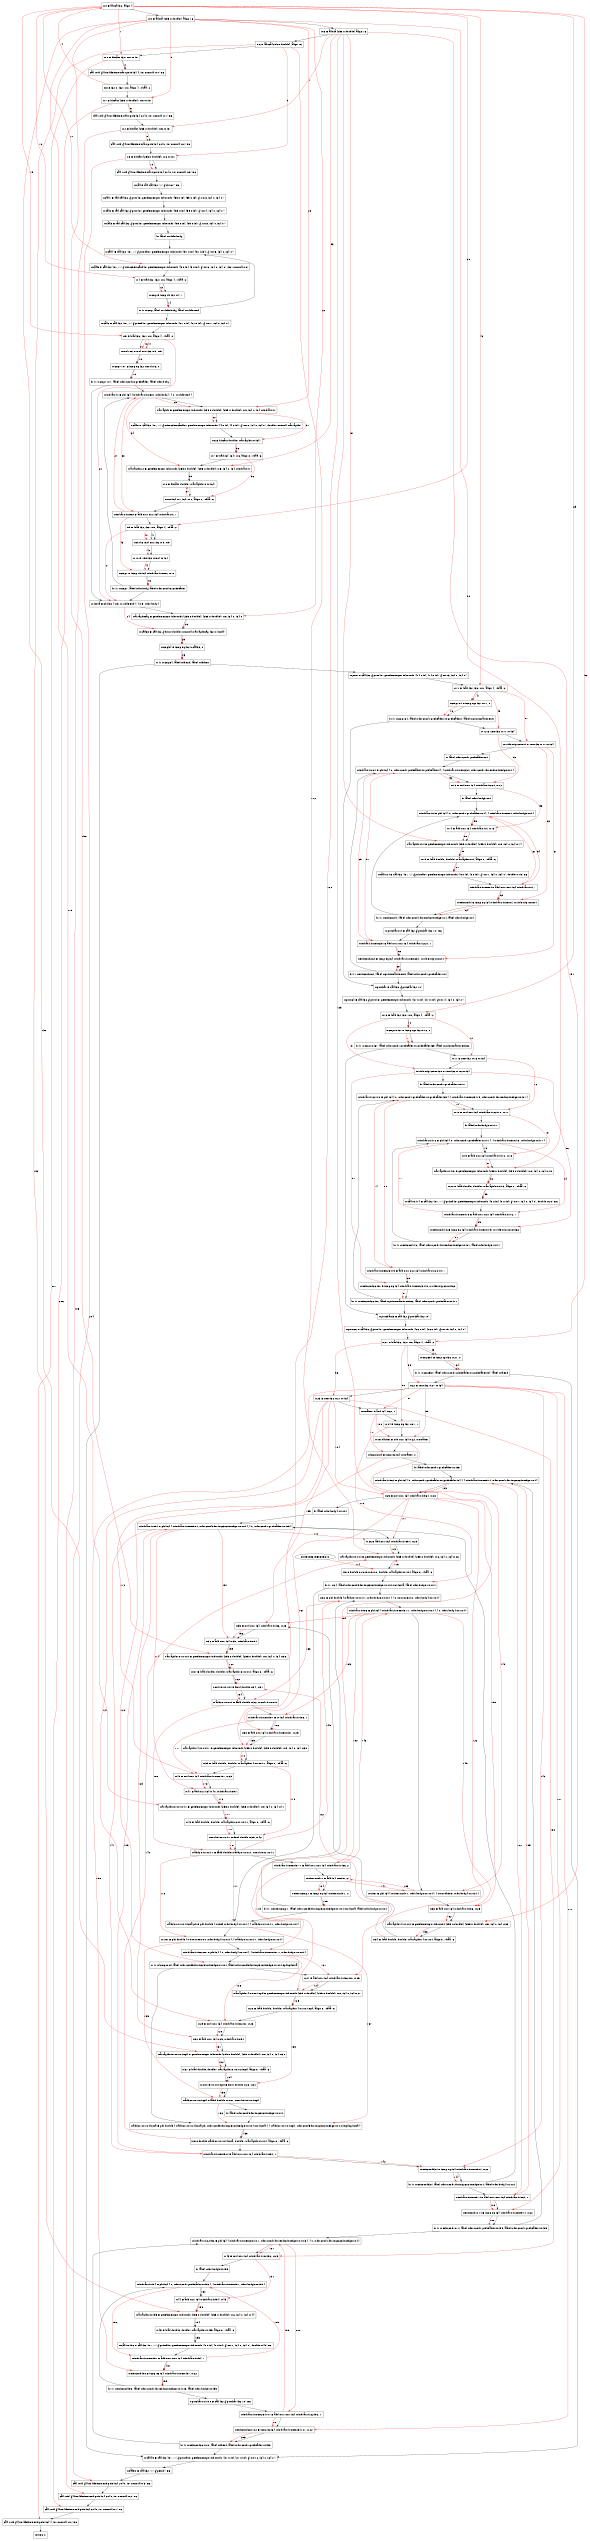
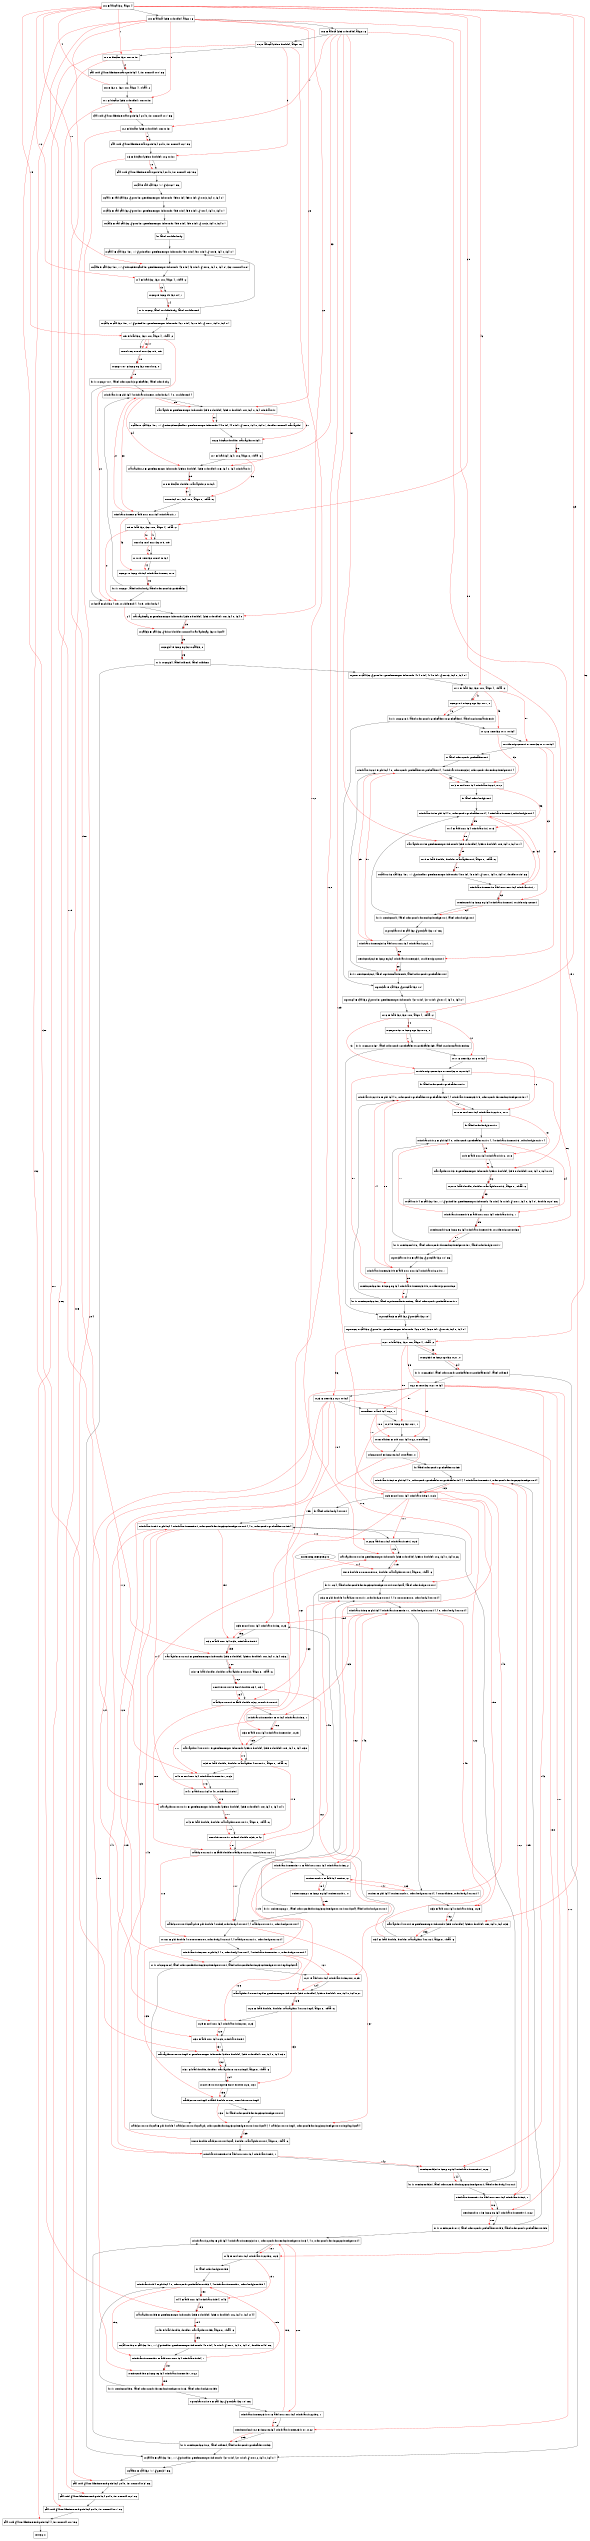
edge "%18 = mul nsw i64 %indvars.iv22.i70, %17" -> "br label %for.body3.us.i77": color black -> red
node "%putchar.us.i78 = call i32 @putchar(i32 10) #6": added
